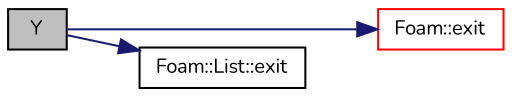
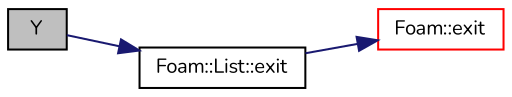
edge "Y" -> "Foam::exit": now "Foam::List::exit" -> "Foam::exit"
